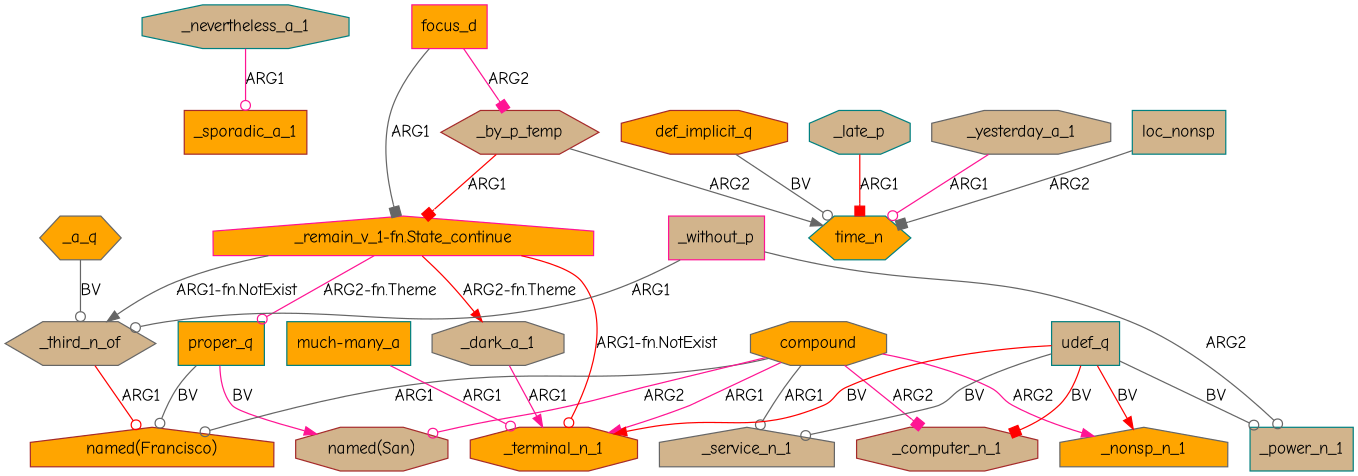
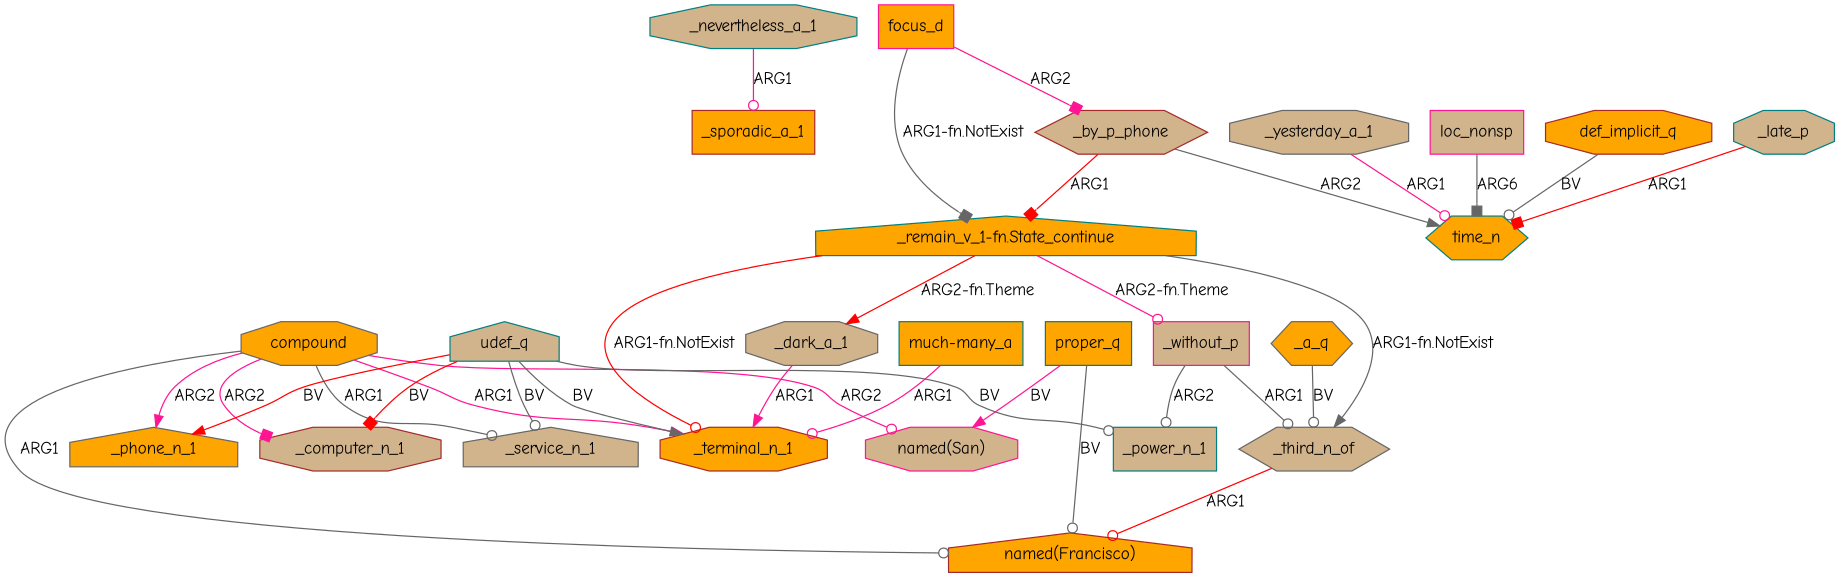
edge "focus_d" -> "_remain_v_1-fn.State_continue": label "ARG1" -> "ARG1-fn.NotExist"
node "_by_p_temp": label "_by_p_temp" -> "_by_p_phone"
node "loc_nonsp": color teal -> deeppink
edge "loc_nonsp" -> "time_n": label "ARG2" -> "ARG6"
node "_remain_v_1-fn.State_continue": color deeppink -> teal
edge "_remain_v_1-fn.State_continue" -> "proper_q": now "_remain_v_1-fn.State_continue" -> "_without_p"
node "udef_q": shape box -> house
edge "udef_q" -> "_terminal_n_1": color red -> gray40
node "named(San)": color brown -> deeppink
node "_nonsp_n_1": label "_nonsp_n_1" -> "_phone_n_1"
